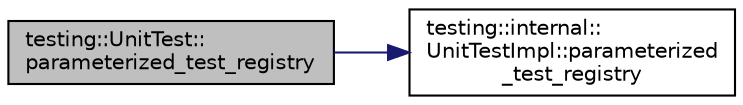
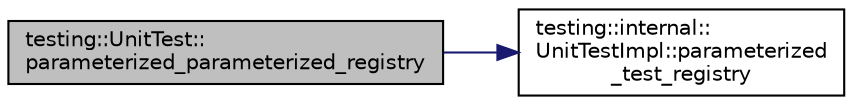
node "testing::UnitTest:: parameterized_test_registry": label "testing::UnitTest:: parameterized_test_registry" -> "testing::UnitTest:: parameterized_parameterized_registry"
